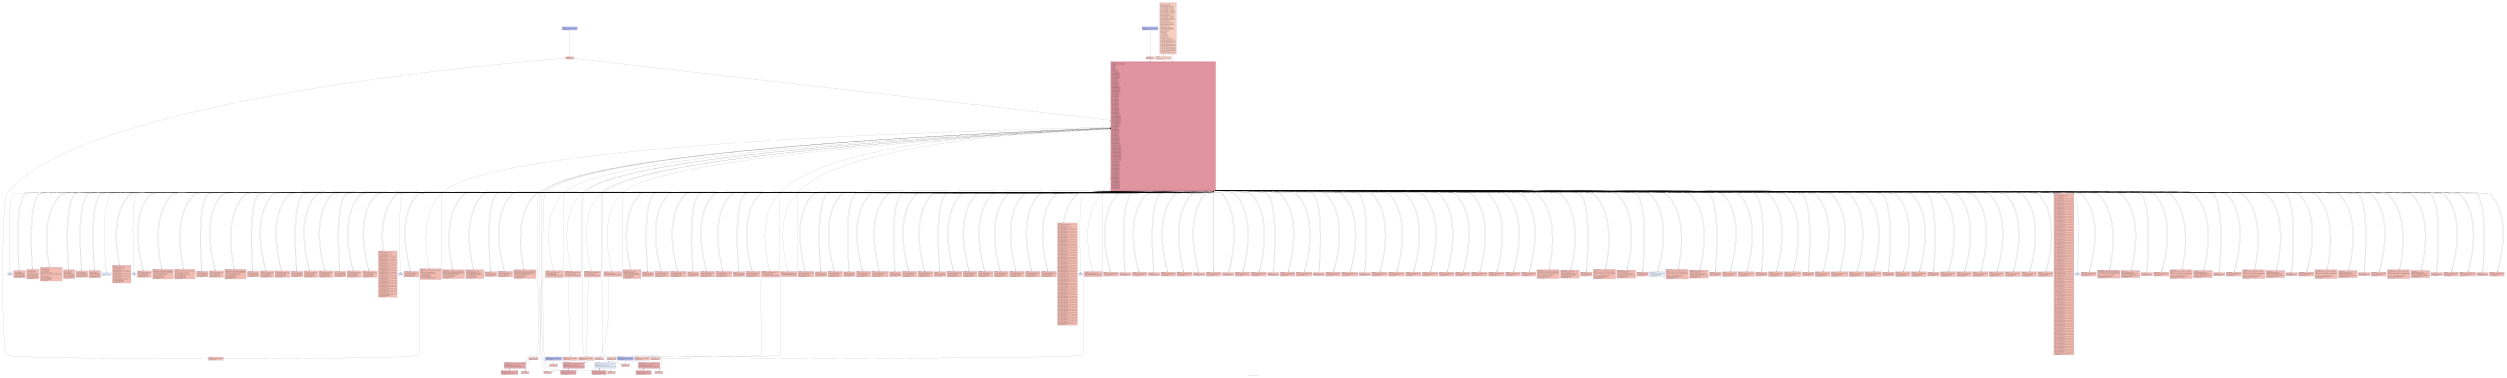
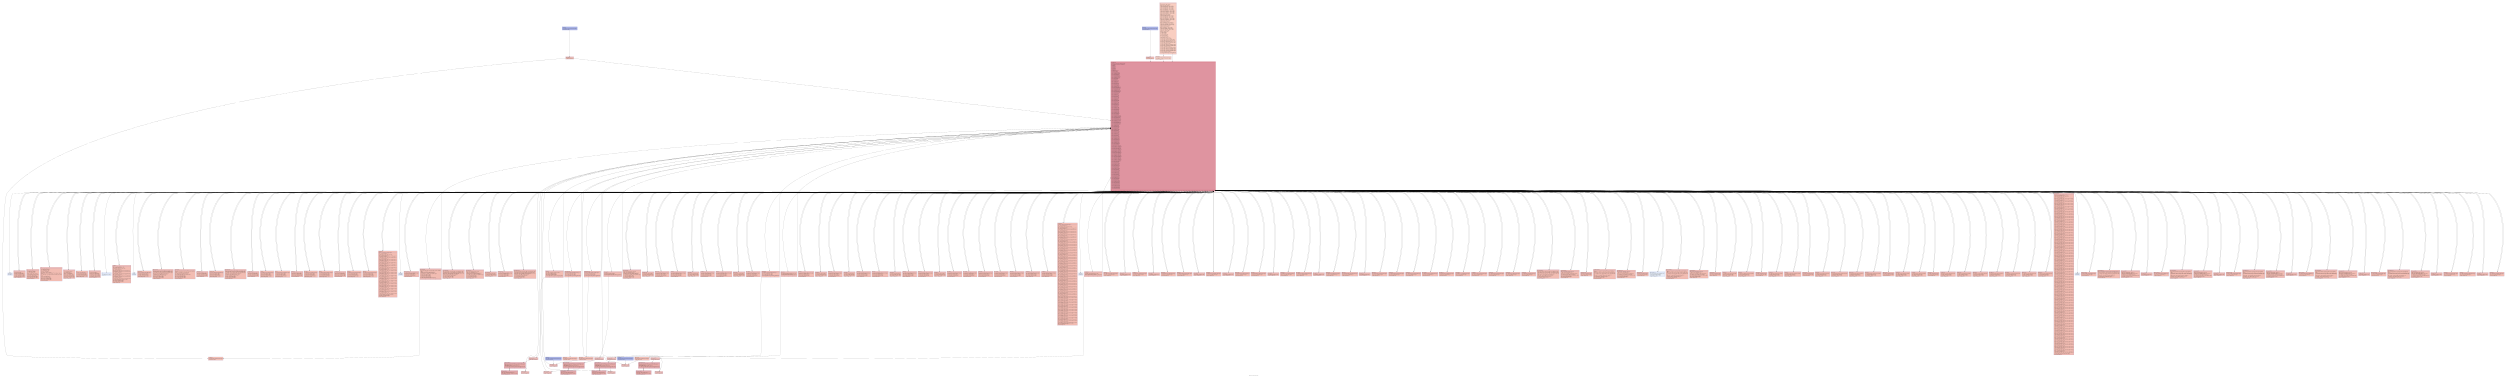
node "fake.loop.header420:": fillcolor #c7d7f070 -> #cc403a70
